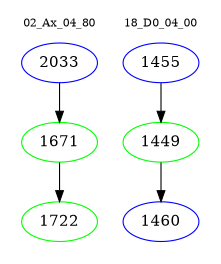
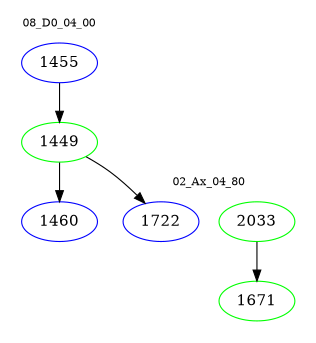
cluster "18_D0_04_00": label "18_D0_04_00" -> "08_D0_04_00"
node "2033": color blue -> green
edge "1671" -> "1722": now "1449" -> "1722"
node "1722": color green -> blue
